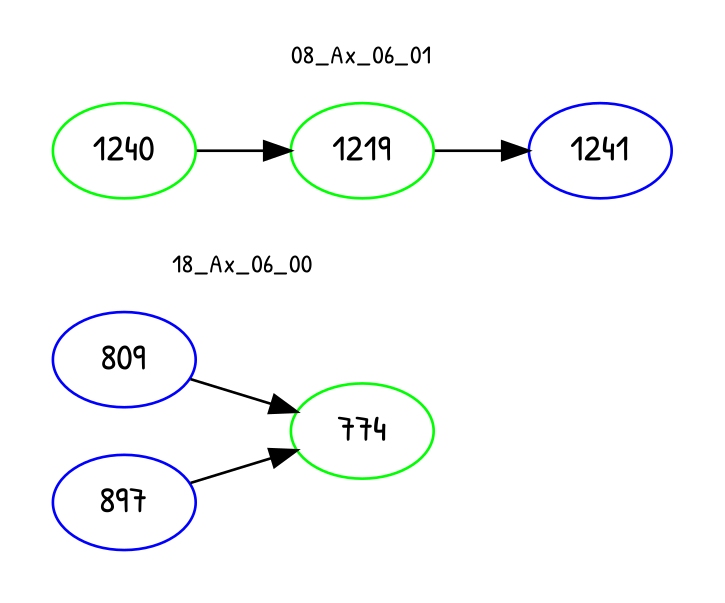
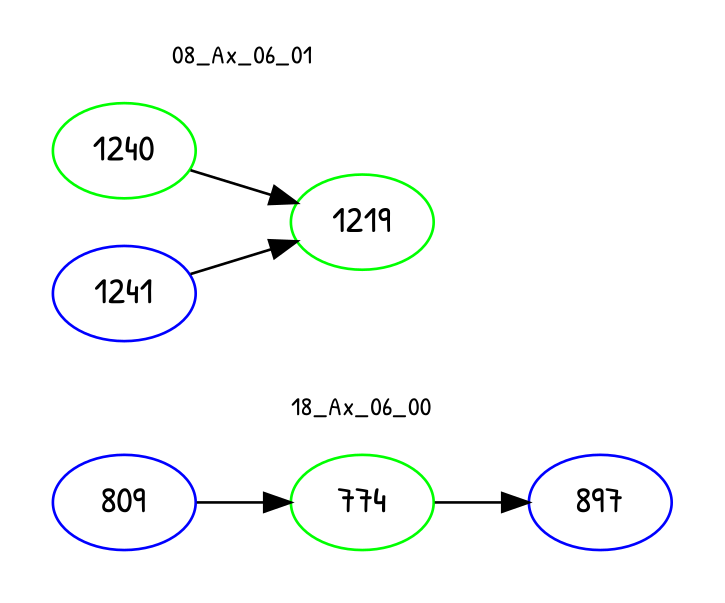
edge "1219" -> "1241": reversed
edge "897" -> "774": reversed
